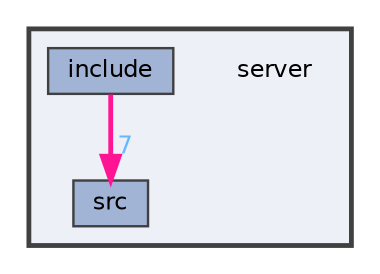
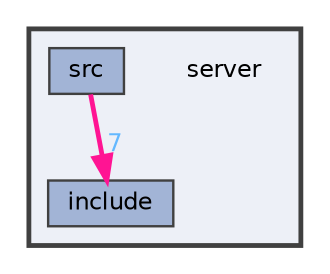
edge "include" -> "src": reversed
